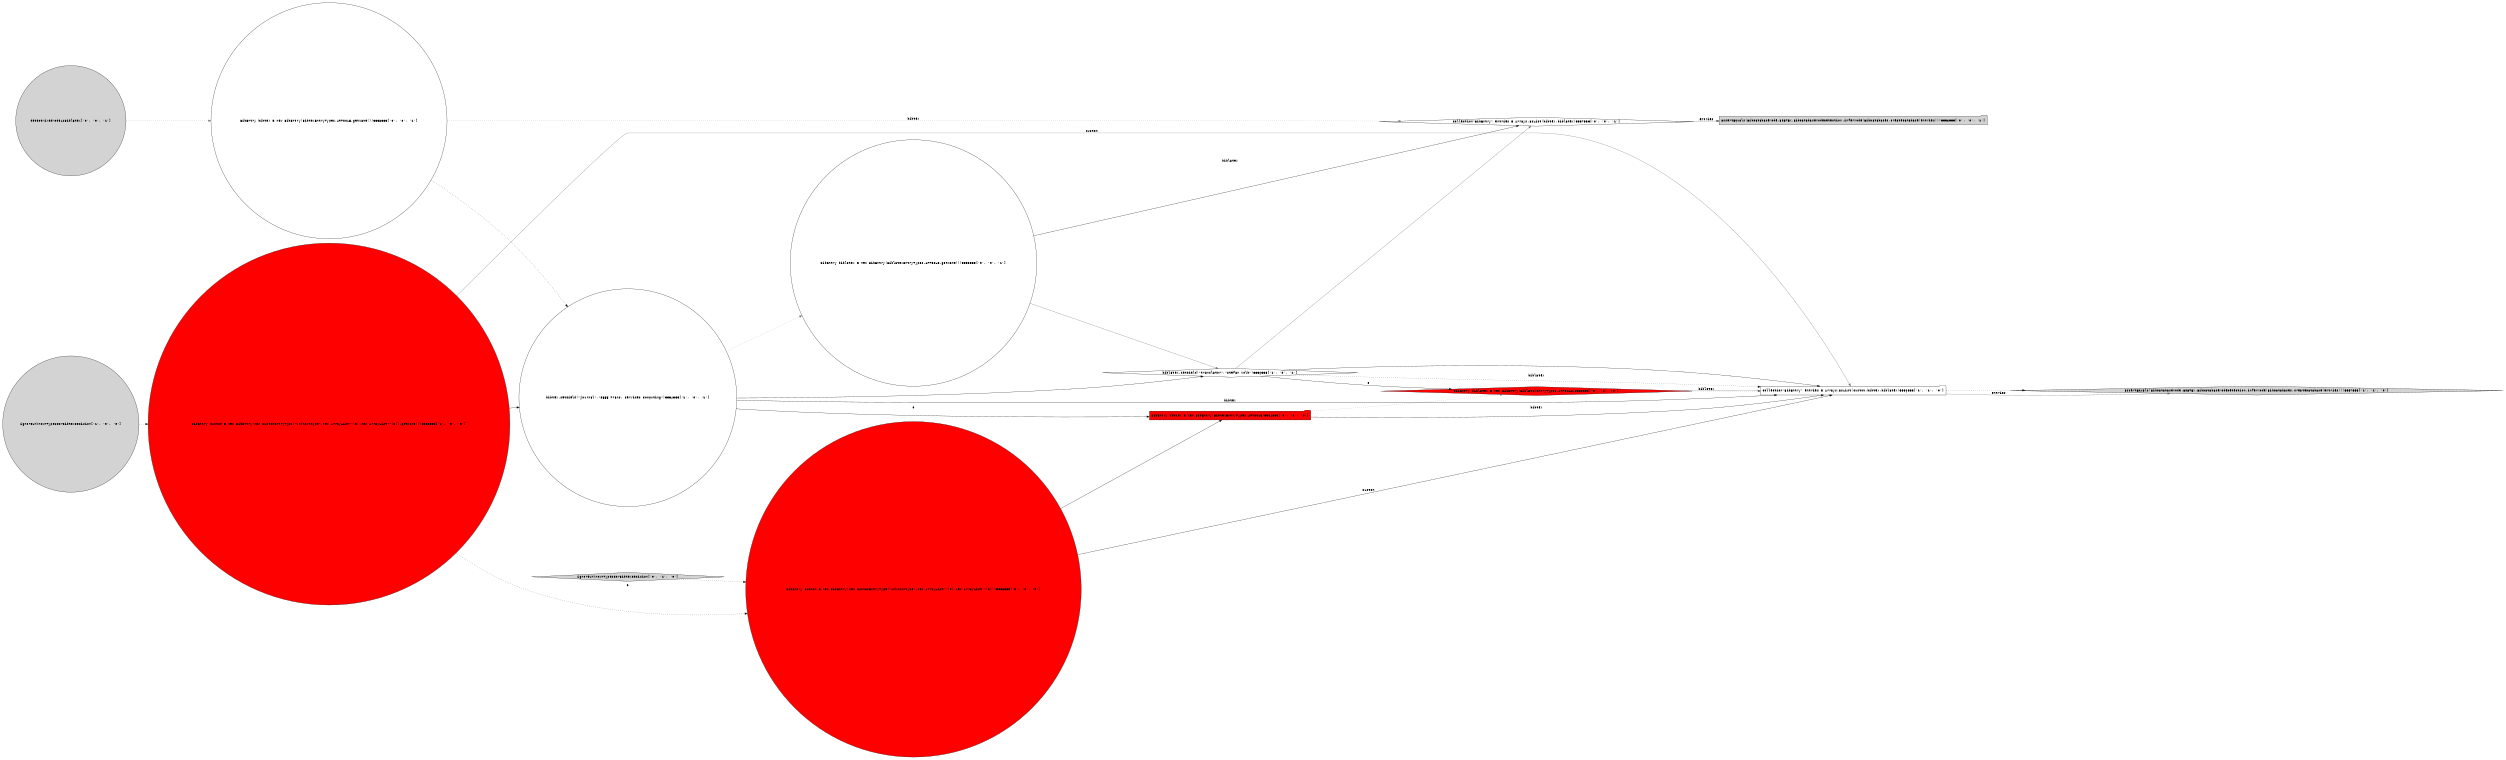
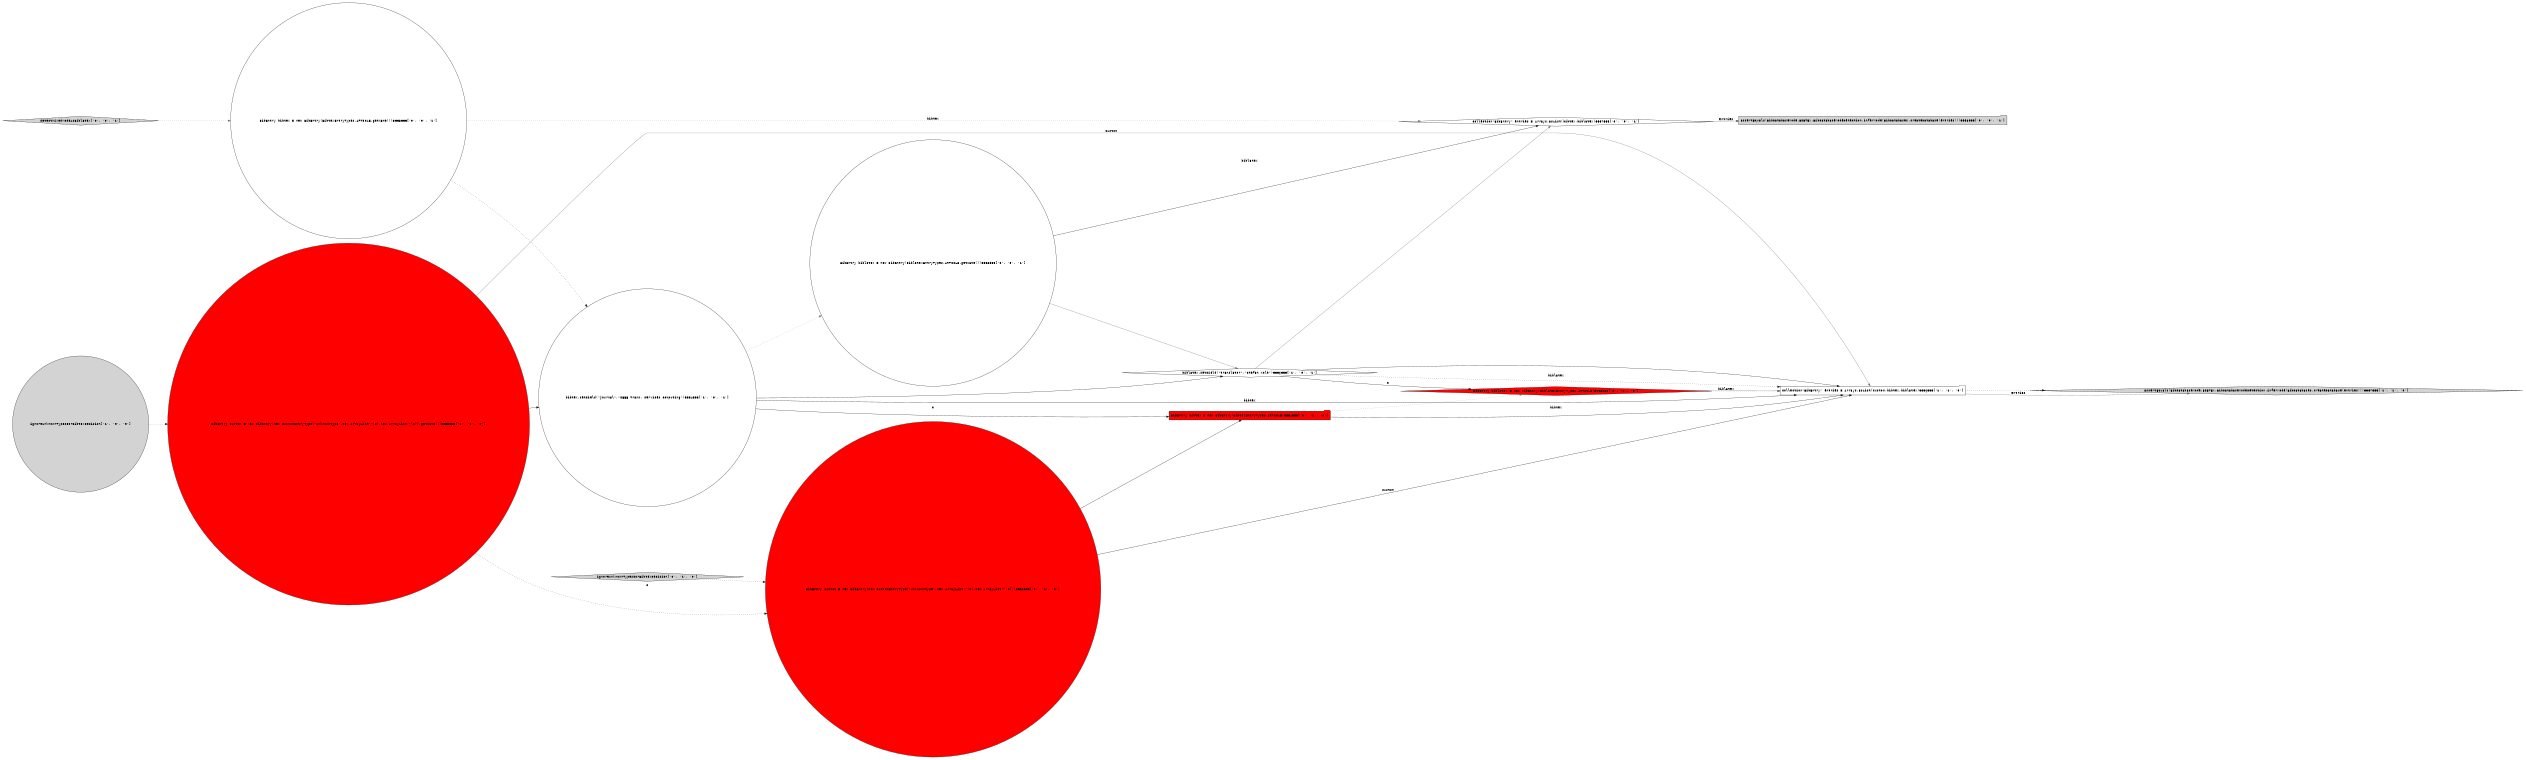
node "detectMixedModeAsBiblatex['0', '0', '1']": shape circle -> diamond
